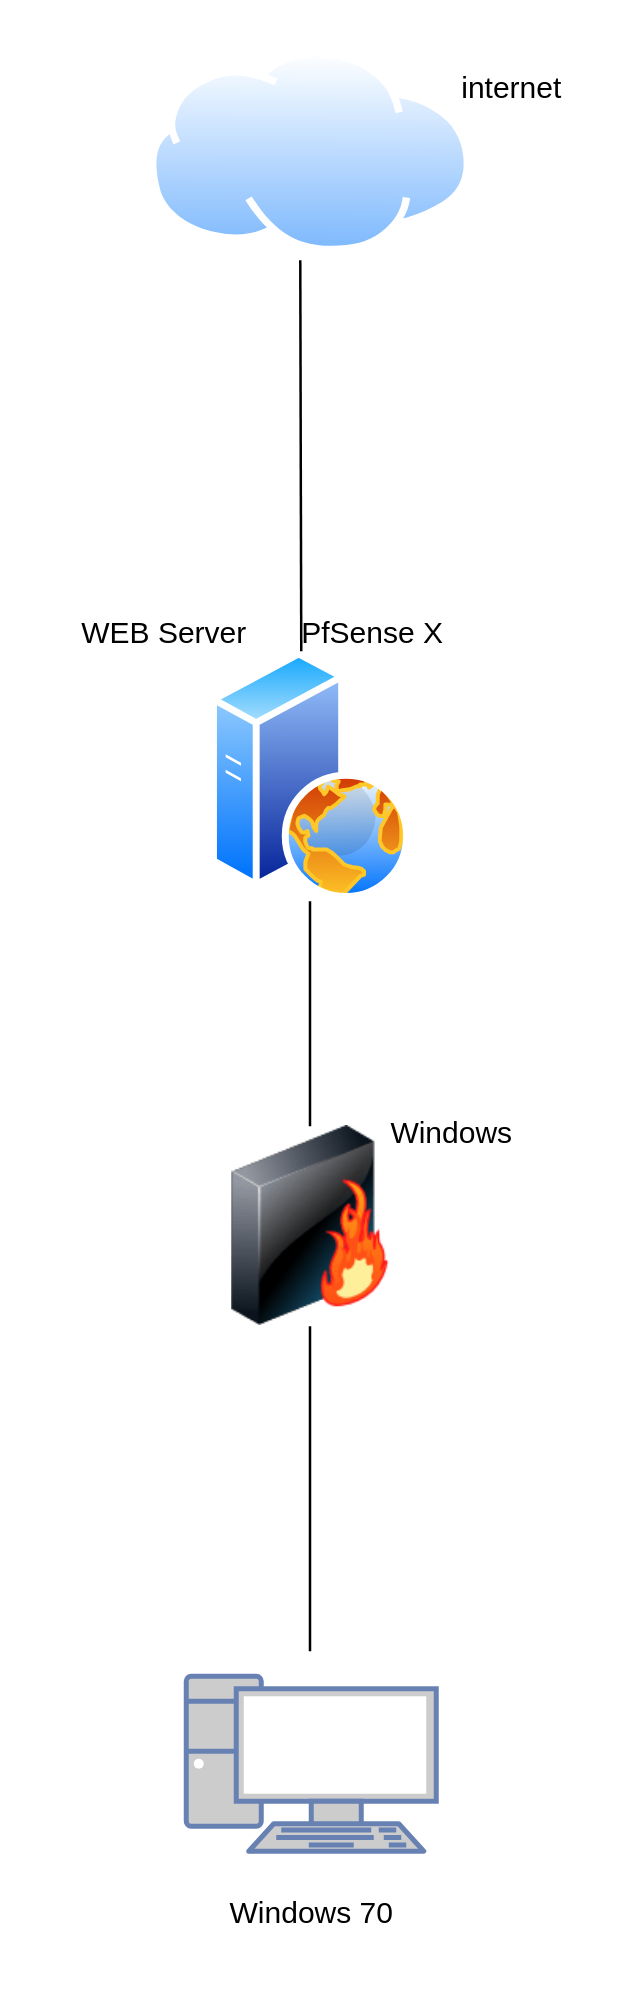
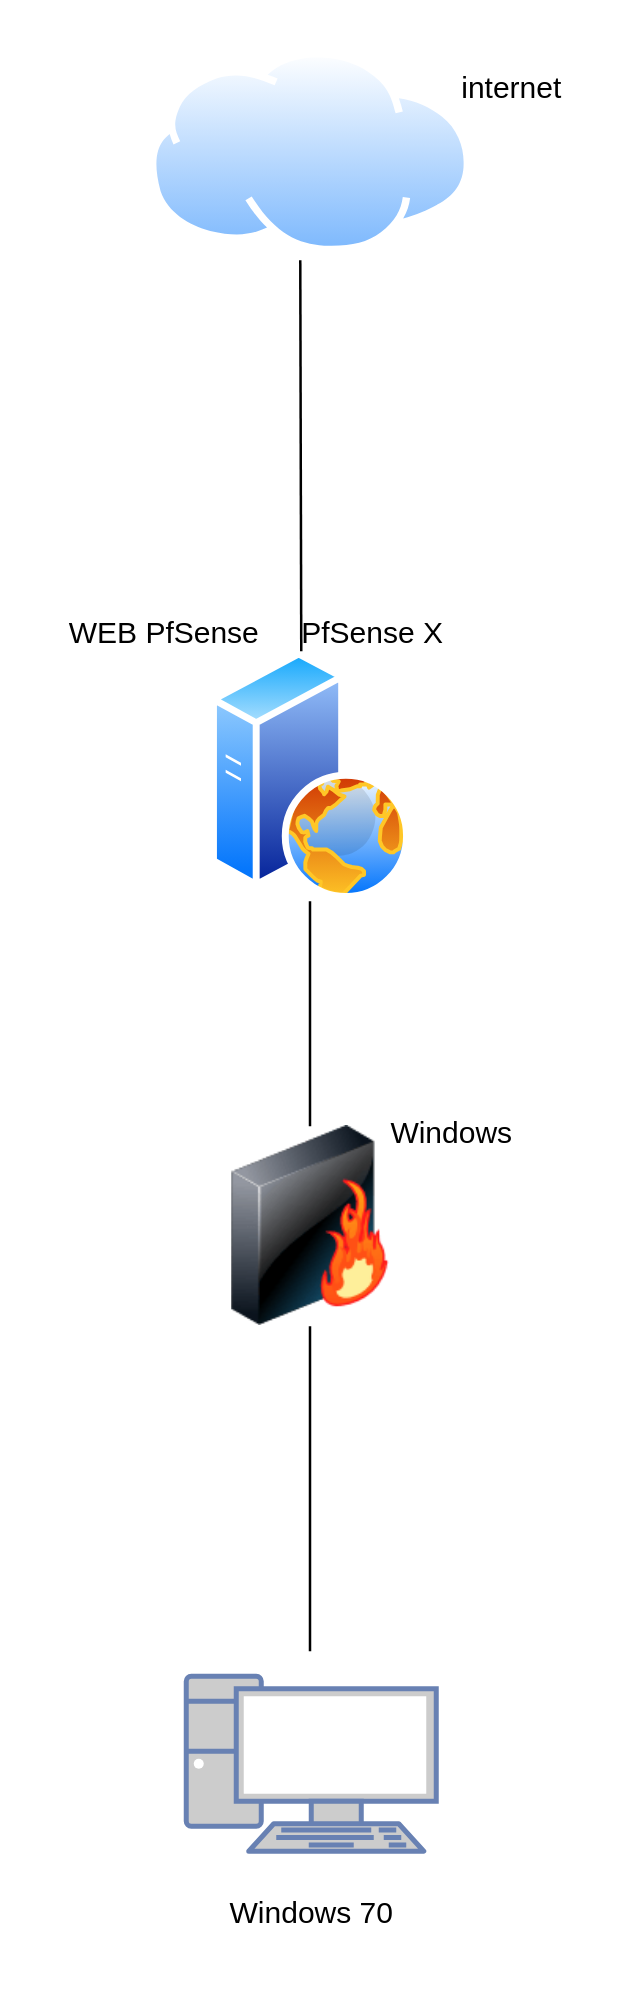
node "WEB Server": label "WEB Server" -> "WEB PfSense"
